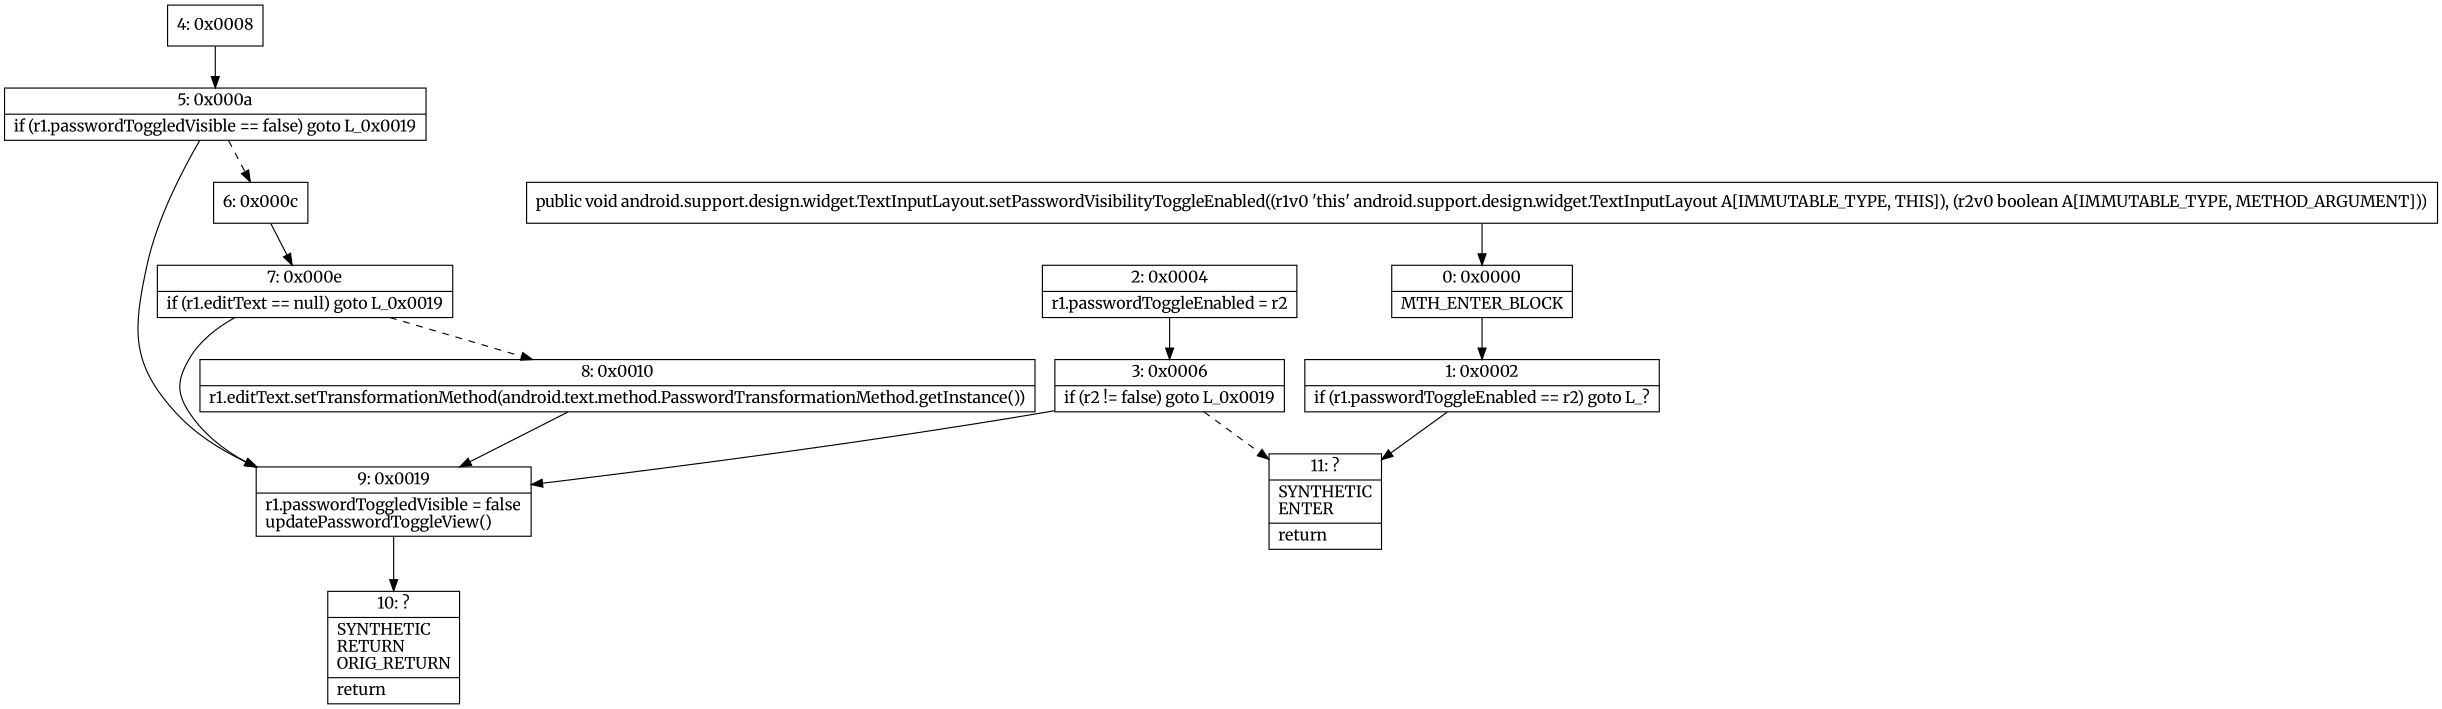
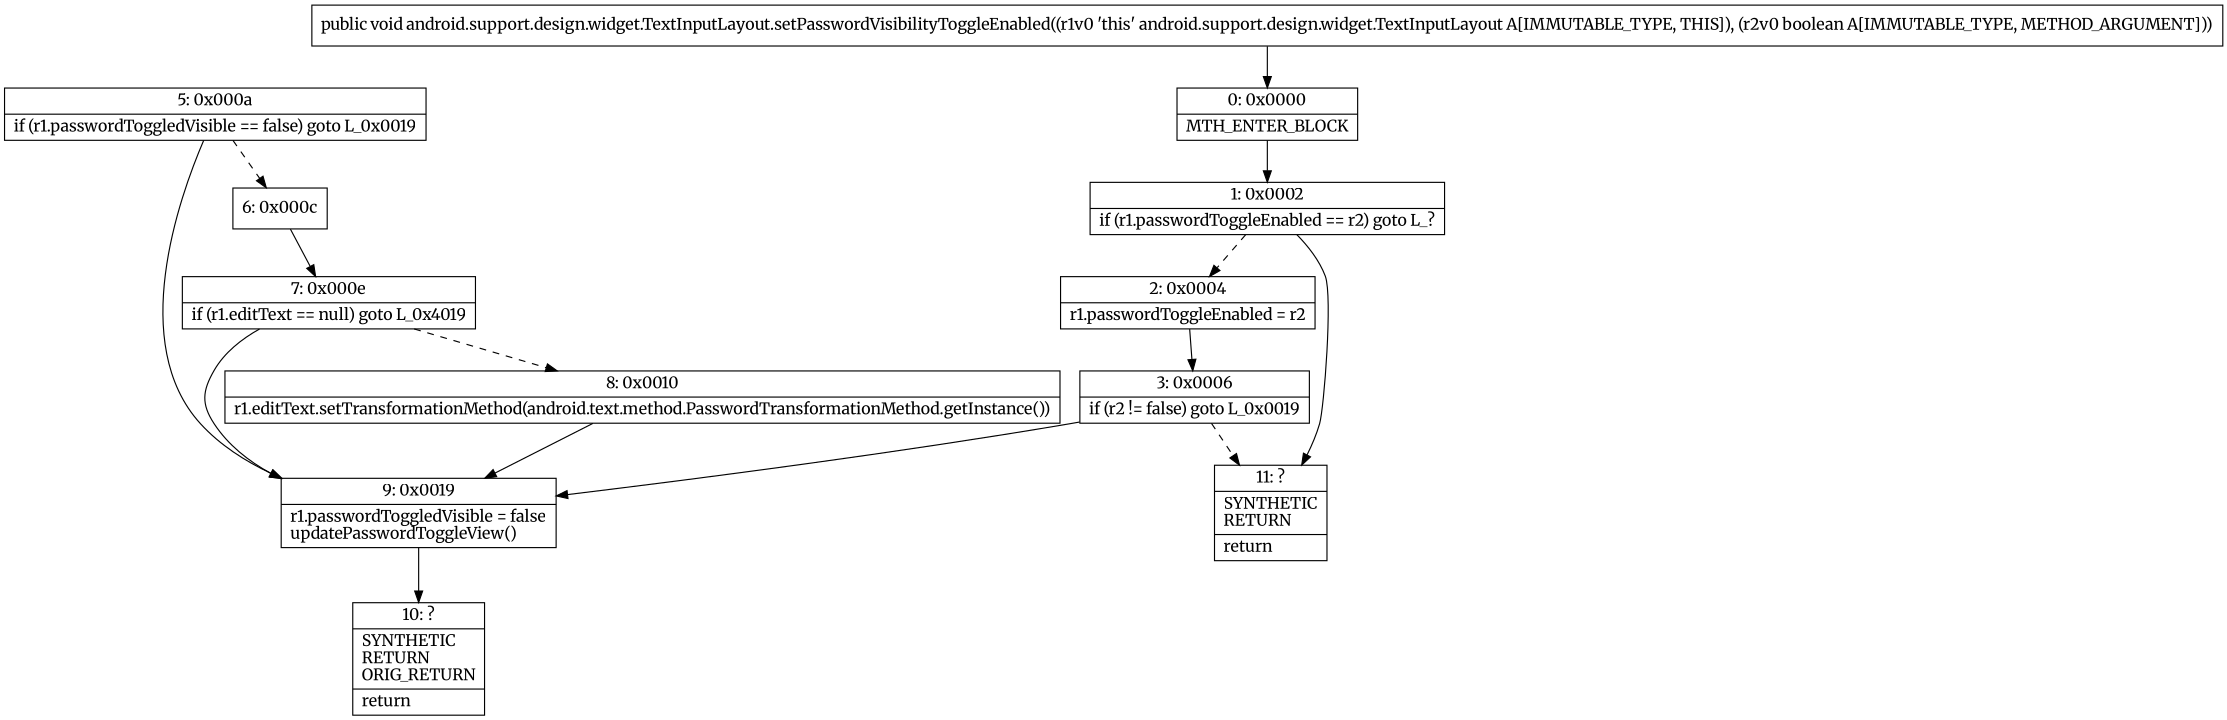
node "4: 0x0008": removed
edge "1: 0x0002" -> "2: 0x0004": added
node "7: 0x000e": text "if (r1.editText == null) goto L_0x0019" -> "if (r1.editText == null) goto L_0x4019"
node "11: ?": text "ENTER" -> "RETURN"
